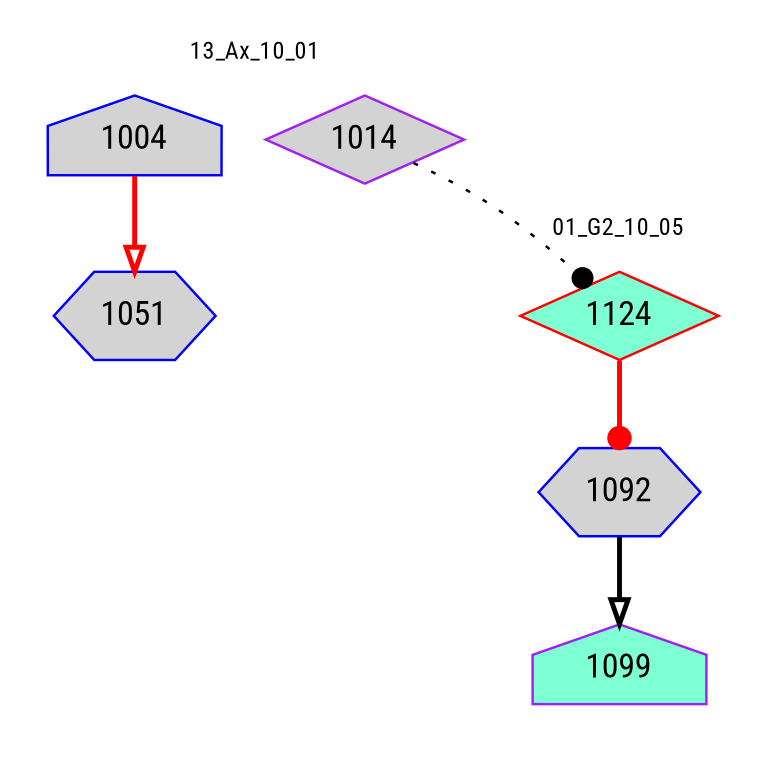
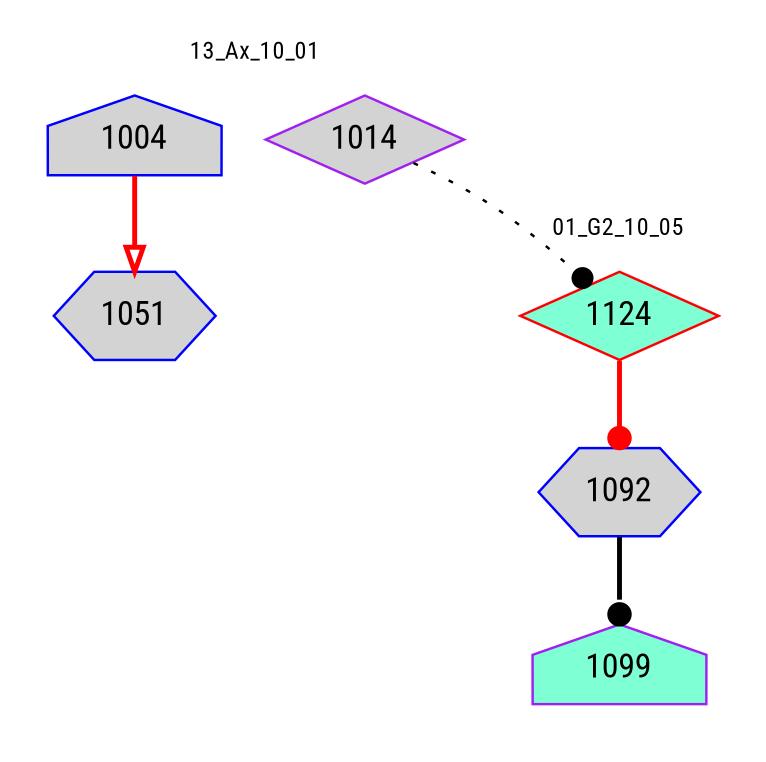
edge "1092" -> "1099": arrowhead onormal -> dot
